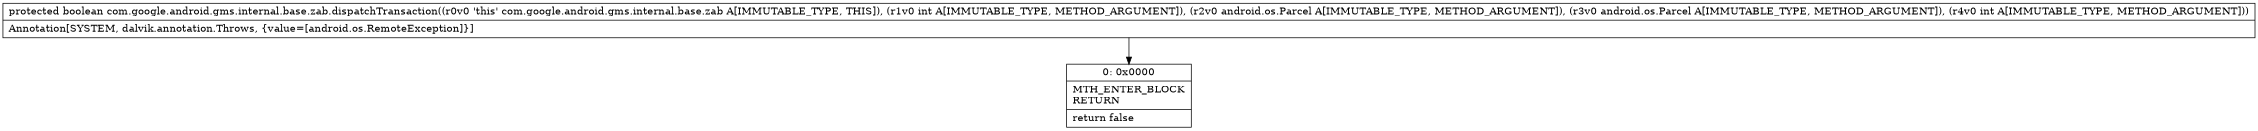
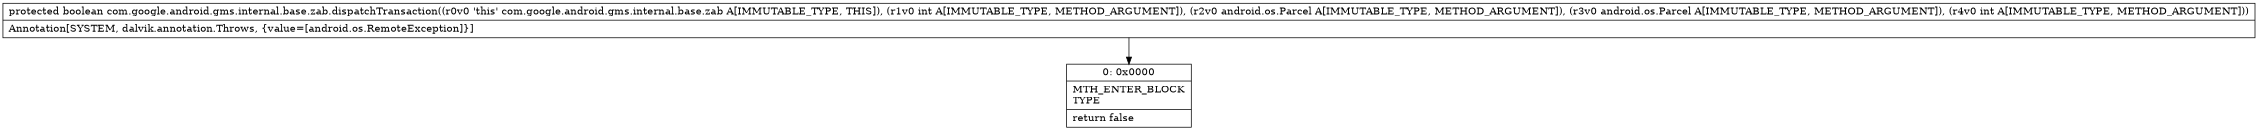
node "0: 0x0000": text "RETURN" -> "TYPE"
